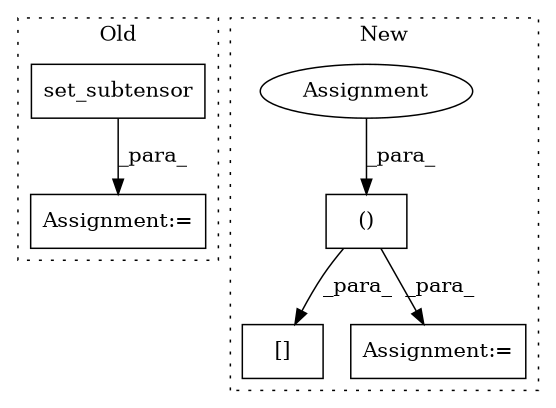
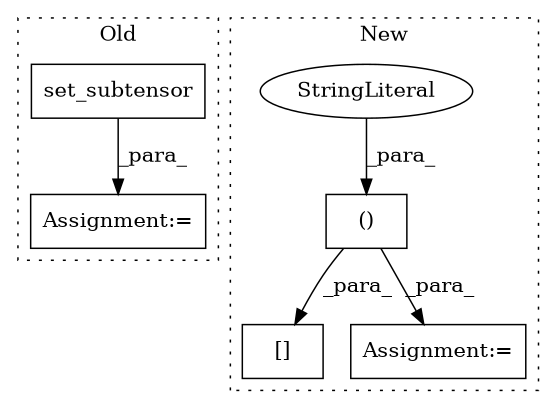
node "Assignment": label "Assignment" -> "StringLiteral"
